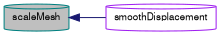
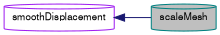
edge "smoothDisplacement" -> "scaleMesh": reversed
